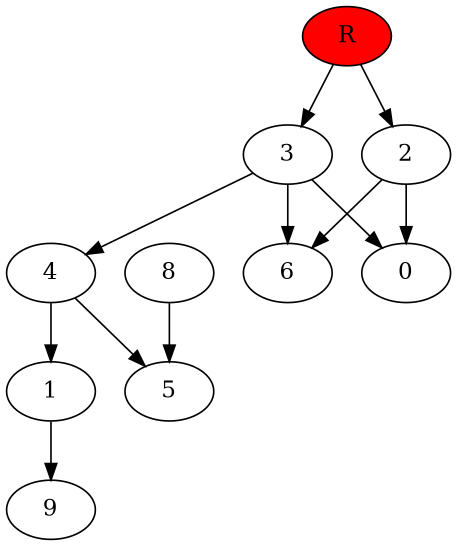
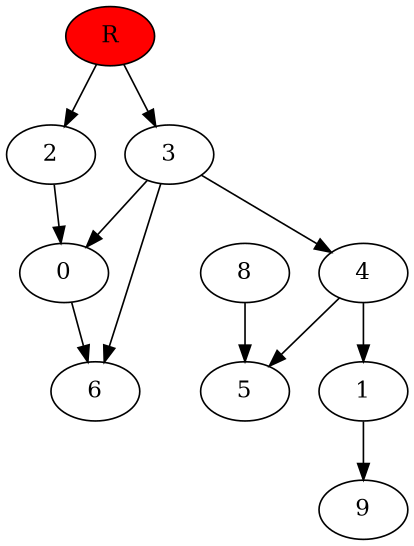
edge "2" -> "6": now "0" -> "6"
